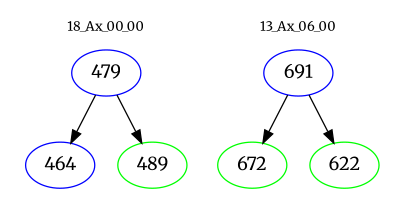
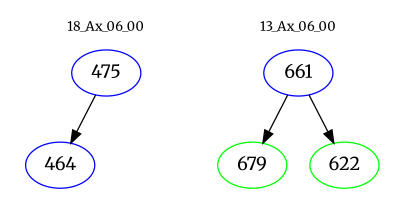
cluster "18_Ax_00_00": label "18_Ax_00_00" -> "18_Ax_06_00"
node "479": label "479" -> "475"
node "691": label "691" -> "661"
node "489": removed
node "672": label "672" -> "679"
